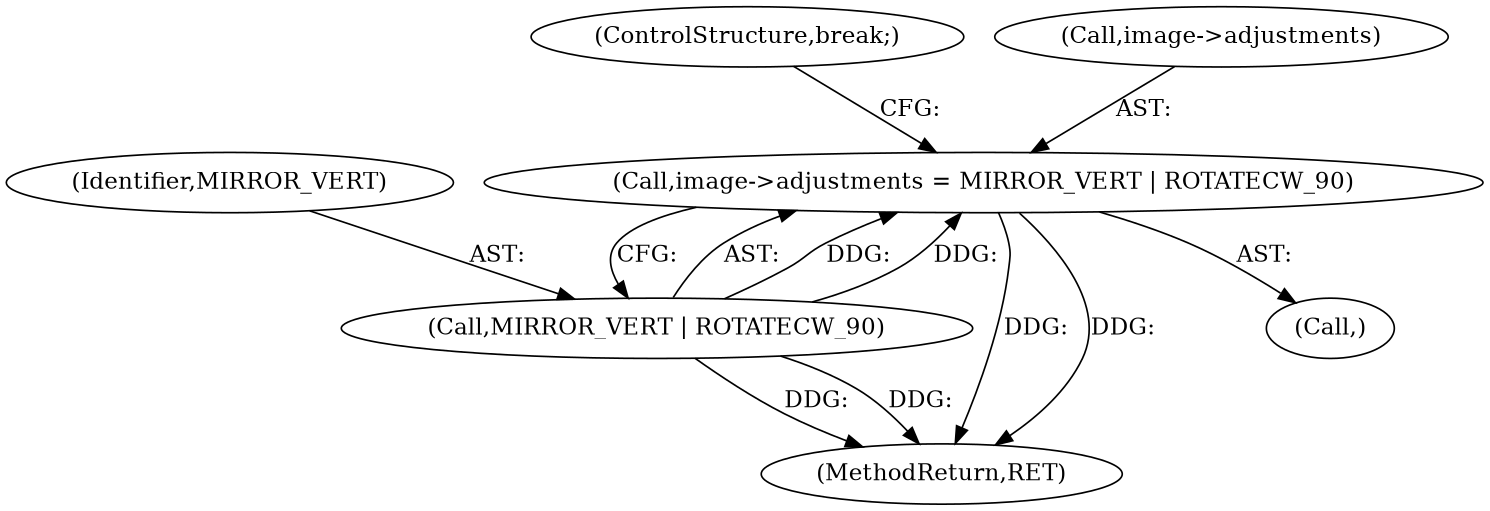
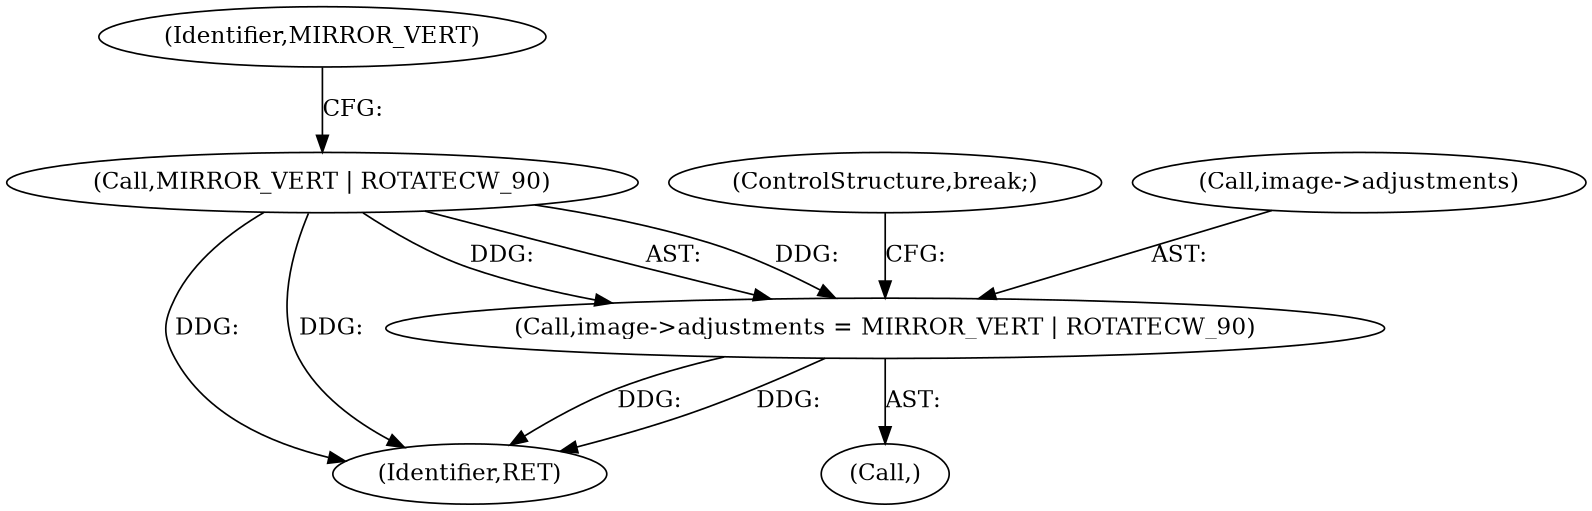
edge "(Call,image->adjustments = MIRROR_VERT | ROTATECW_90)" -> "(Call,MIRROR_VERT | ROTATECW_90)": removed, label "CFG:"
edge "(Identifier,MIRROR_VERT)" -> "(Call,MIRROR_VERT | ROTATECW_90)": label "AST: " -> "CFG: "
node "(MethodReturn,RET)": label "(MethodReturn,RET)" -> "(Identifier,RET)"
